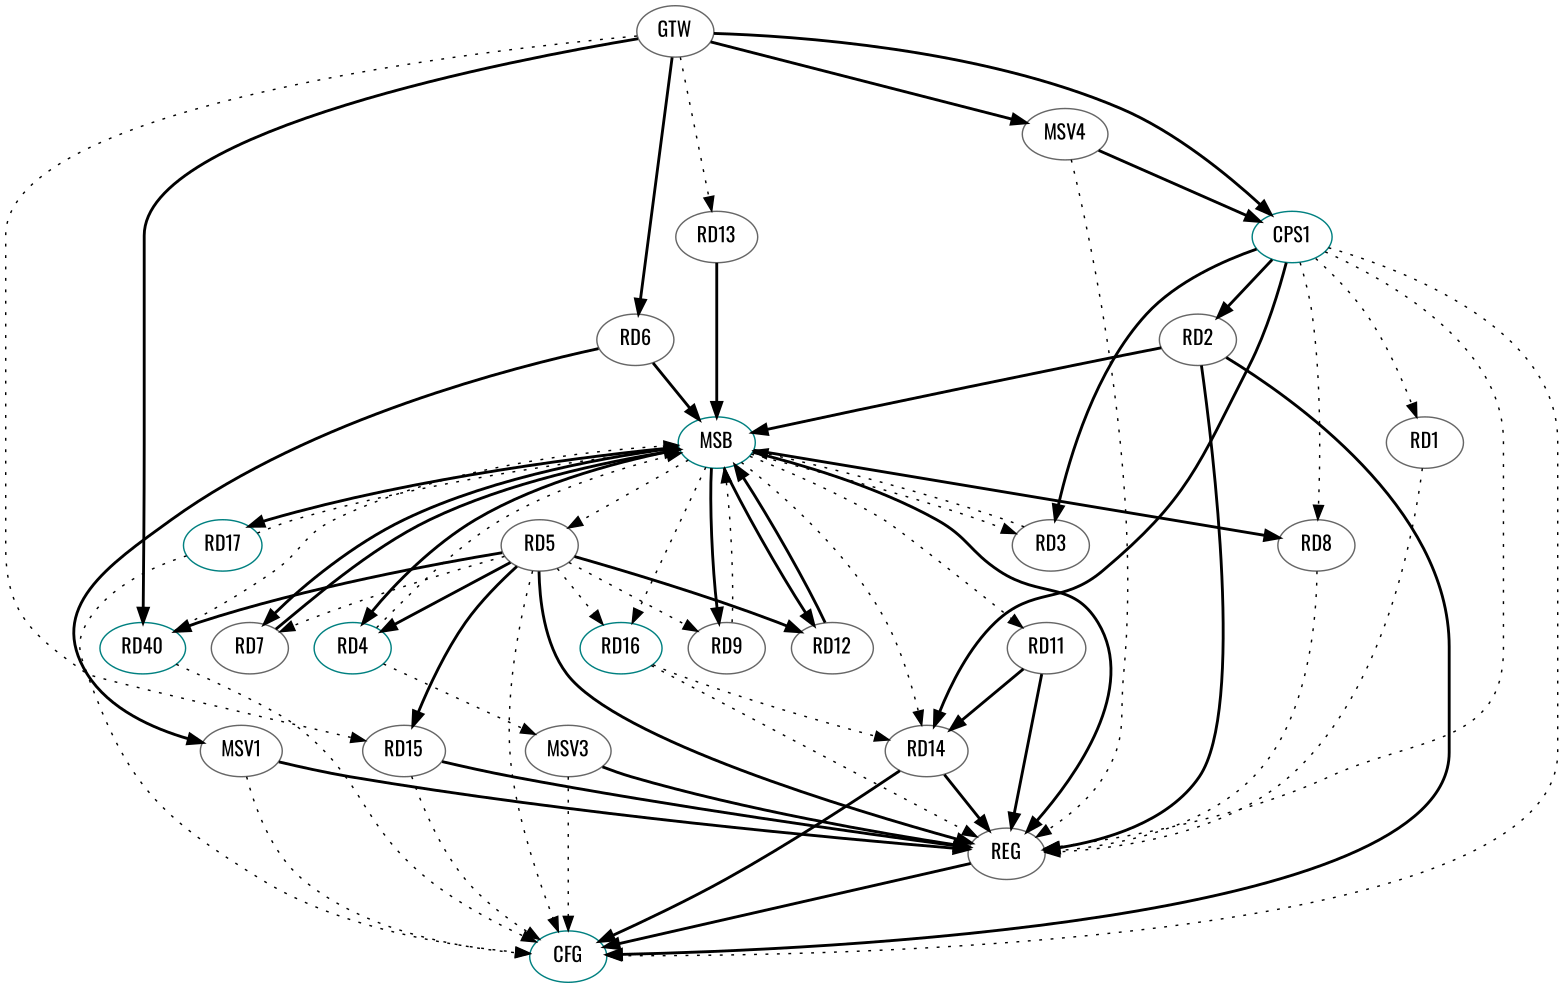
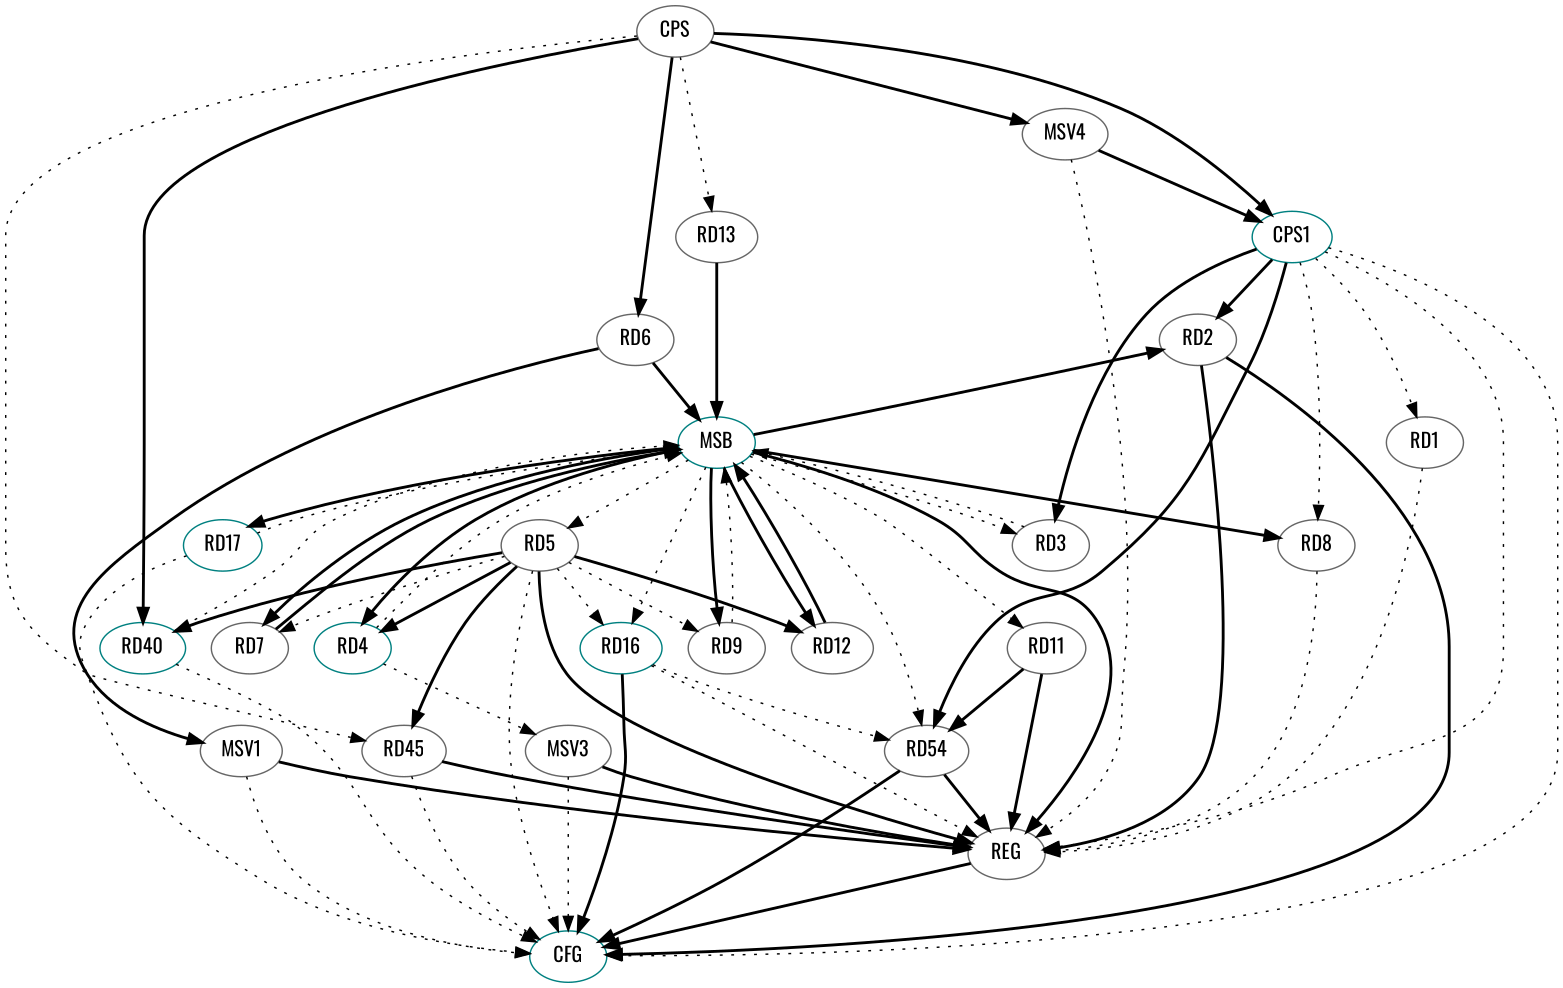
node "GTW": label "GTW" -> "CPS"
edge "RD2" -> "MSB": reversed
node "RD15": label "RD15" -> "RD45"
node "RD14": label "RD14" -> "RD54"
edge "RD16" -> "CFG": added
